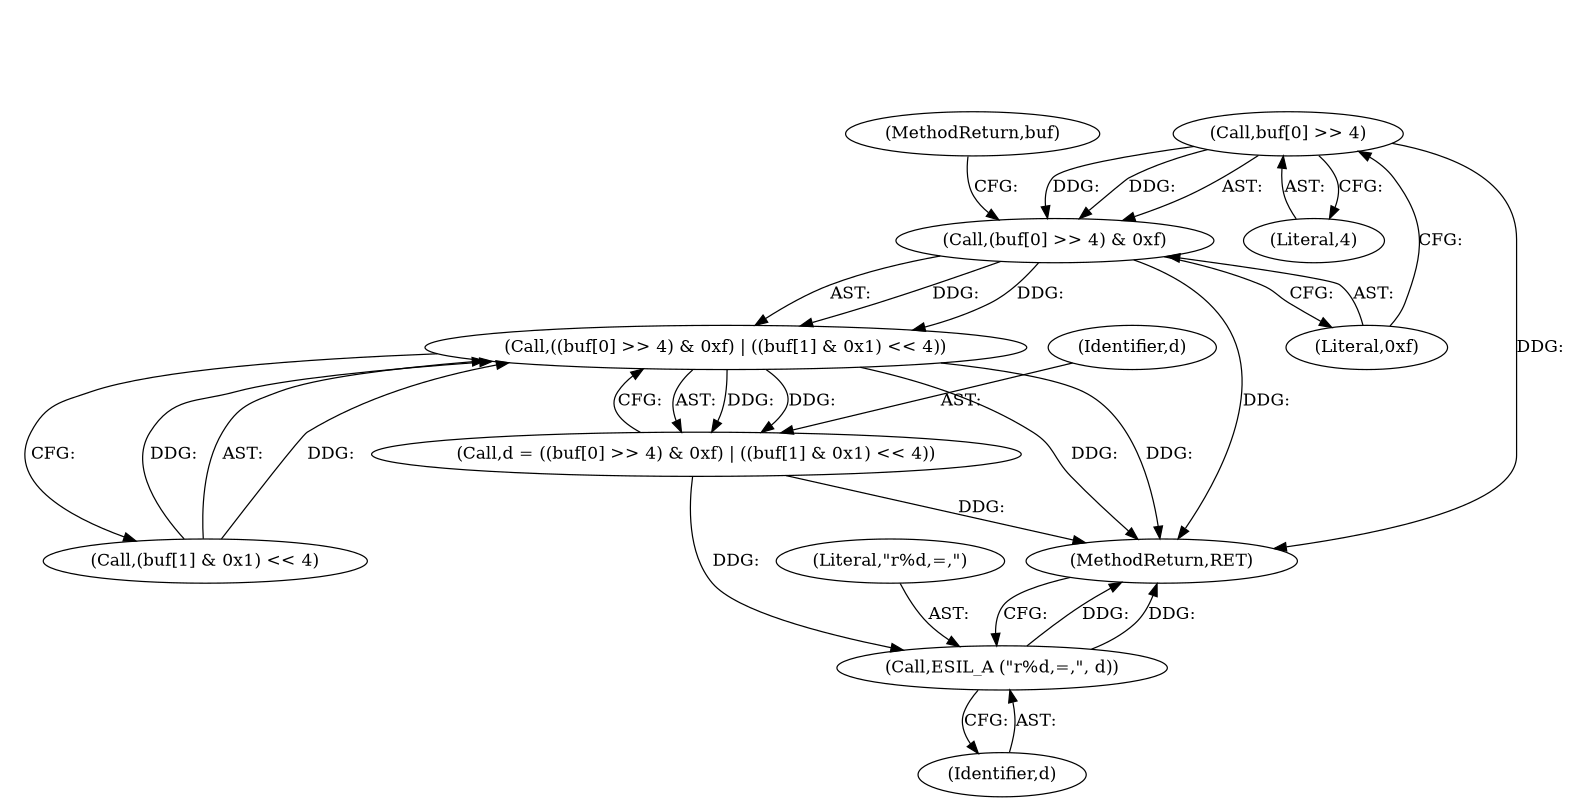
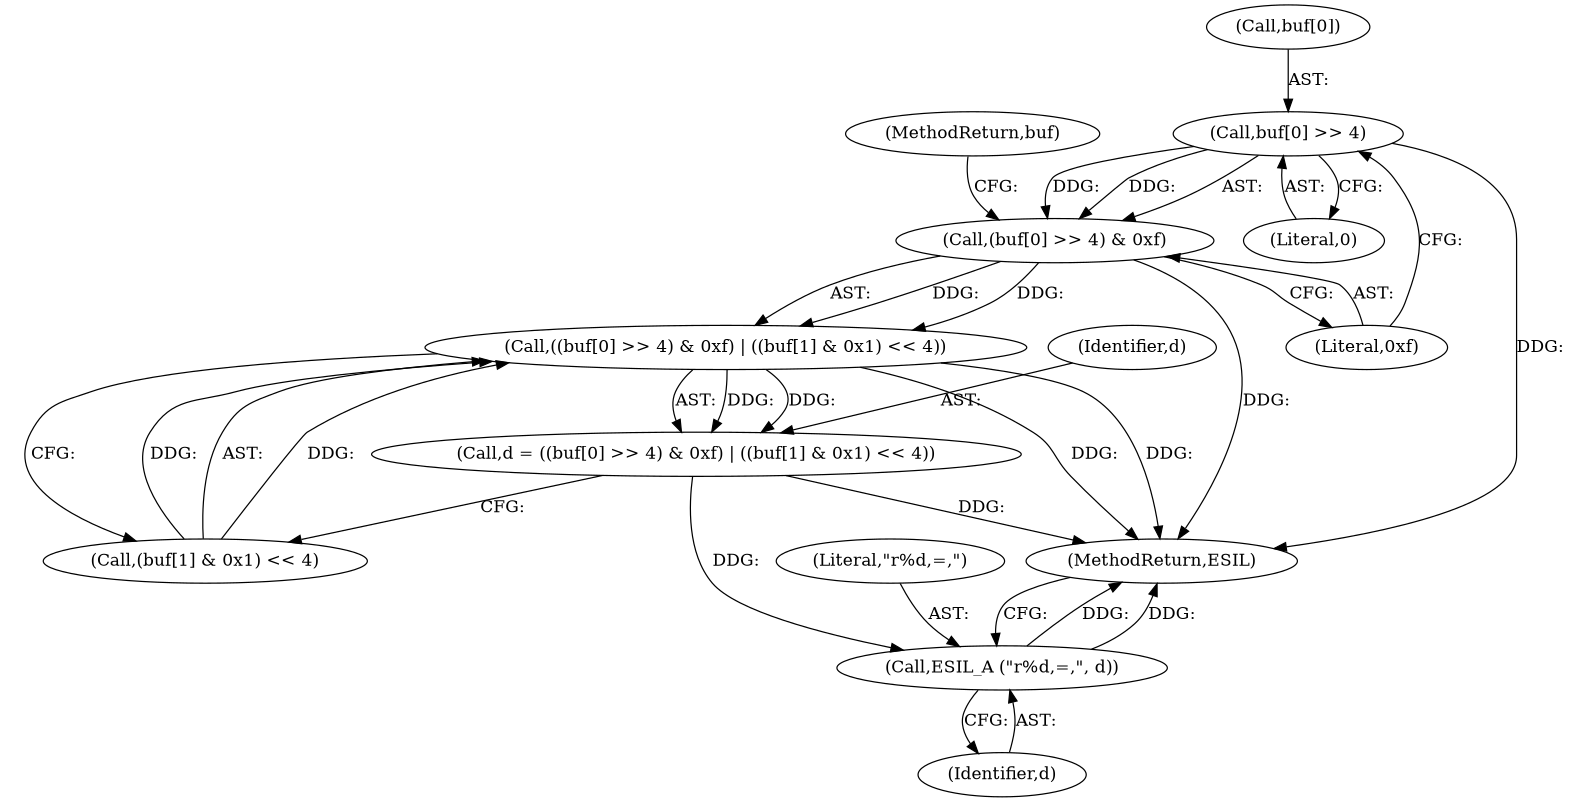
node "(Call,buf[0])": added
node "(Literal,4)": label "(Literal,4)" -> "(Literal,0)"
edge "(Call,d = ((buf[0] >> 4) & 0xf) | ((buf[1] & 0x1) << 4))" -> "(Call,((buf[0] >> 4) & 0xf) | ((buf[1] & 0x1) << 4))": now "(Call,d = ((buf[0] >> 4) & 0xf) | ((buf[1] & 0x1) << 4))" -> "(Call,(buf[1] & 0x1) << 4)"
node "(MethodReturn,RET)": label "(MethodReturn,RET)" -> "(MethodReturn,ESIL)"
